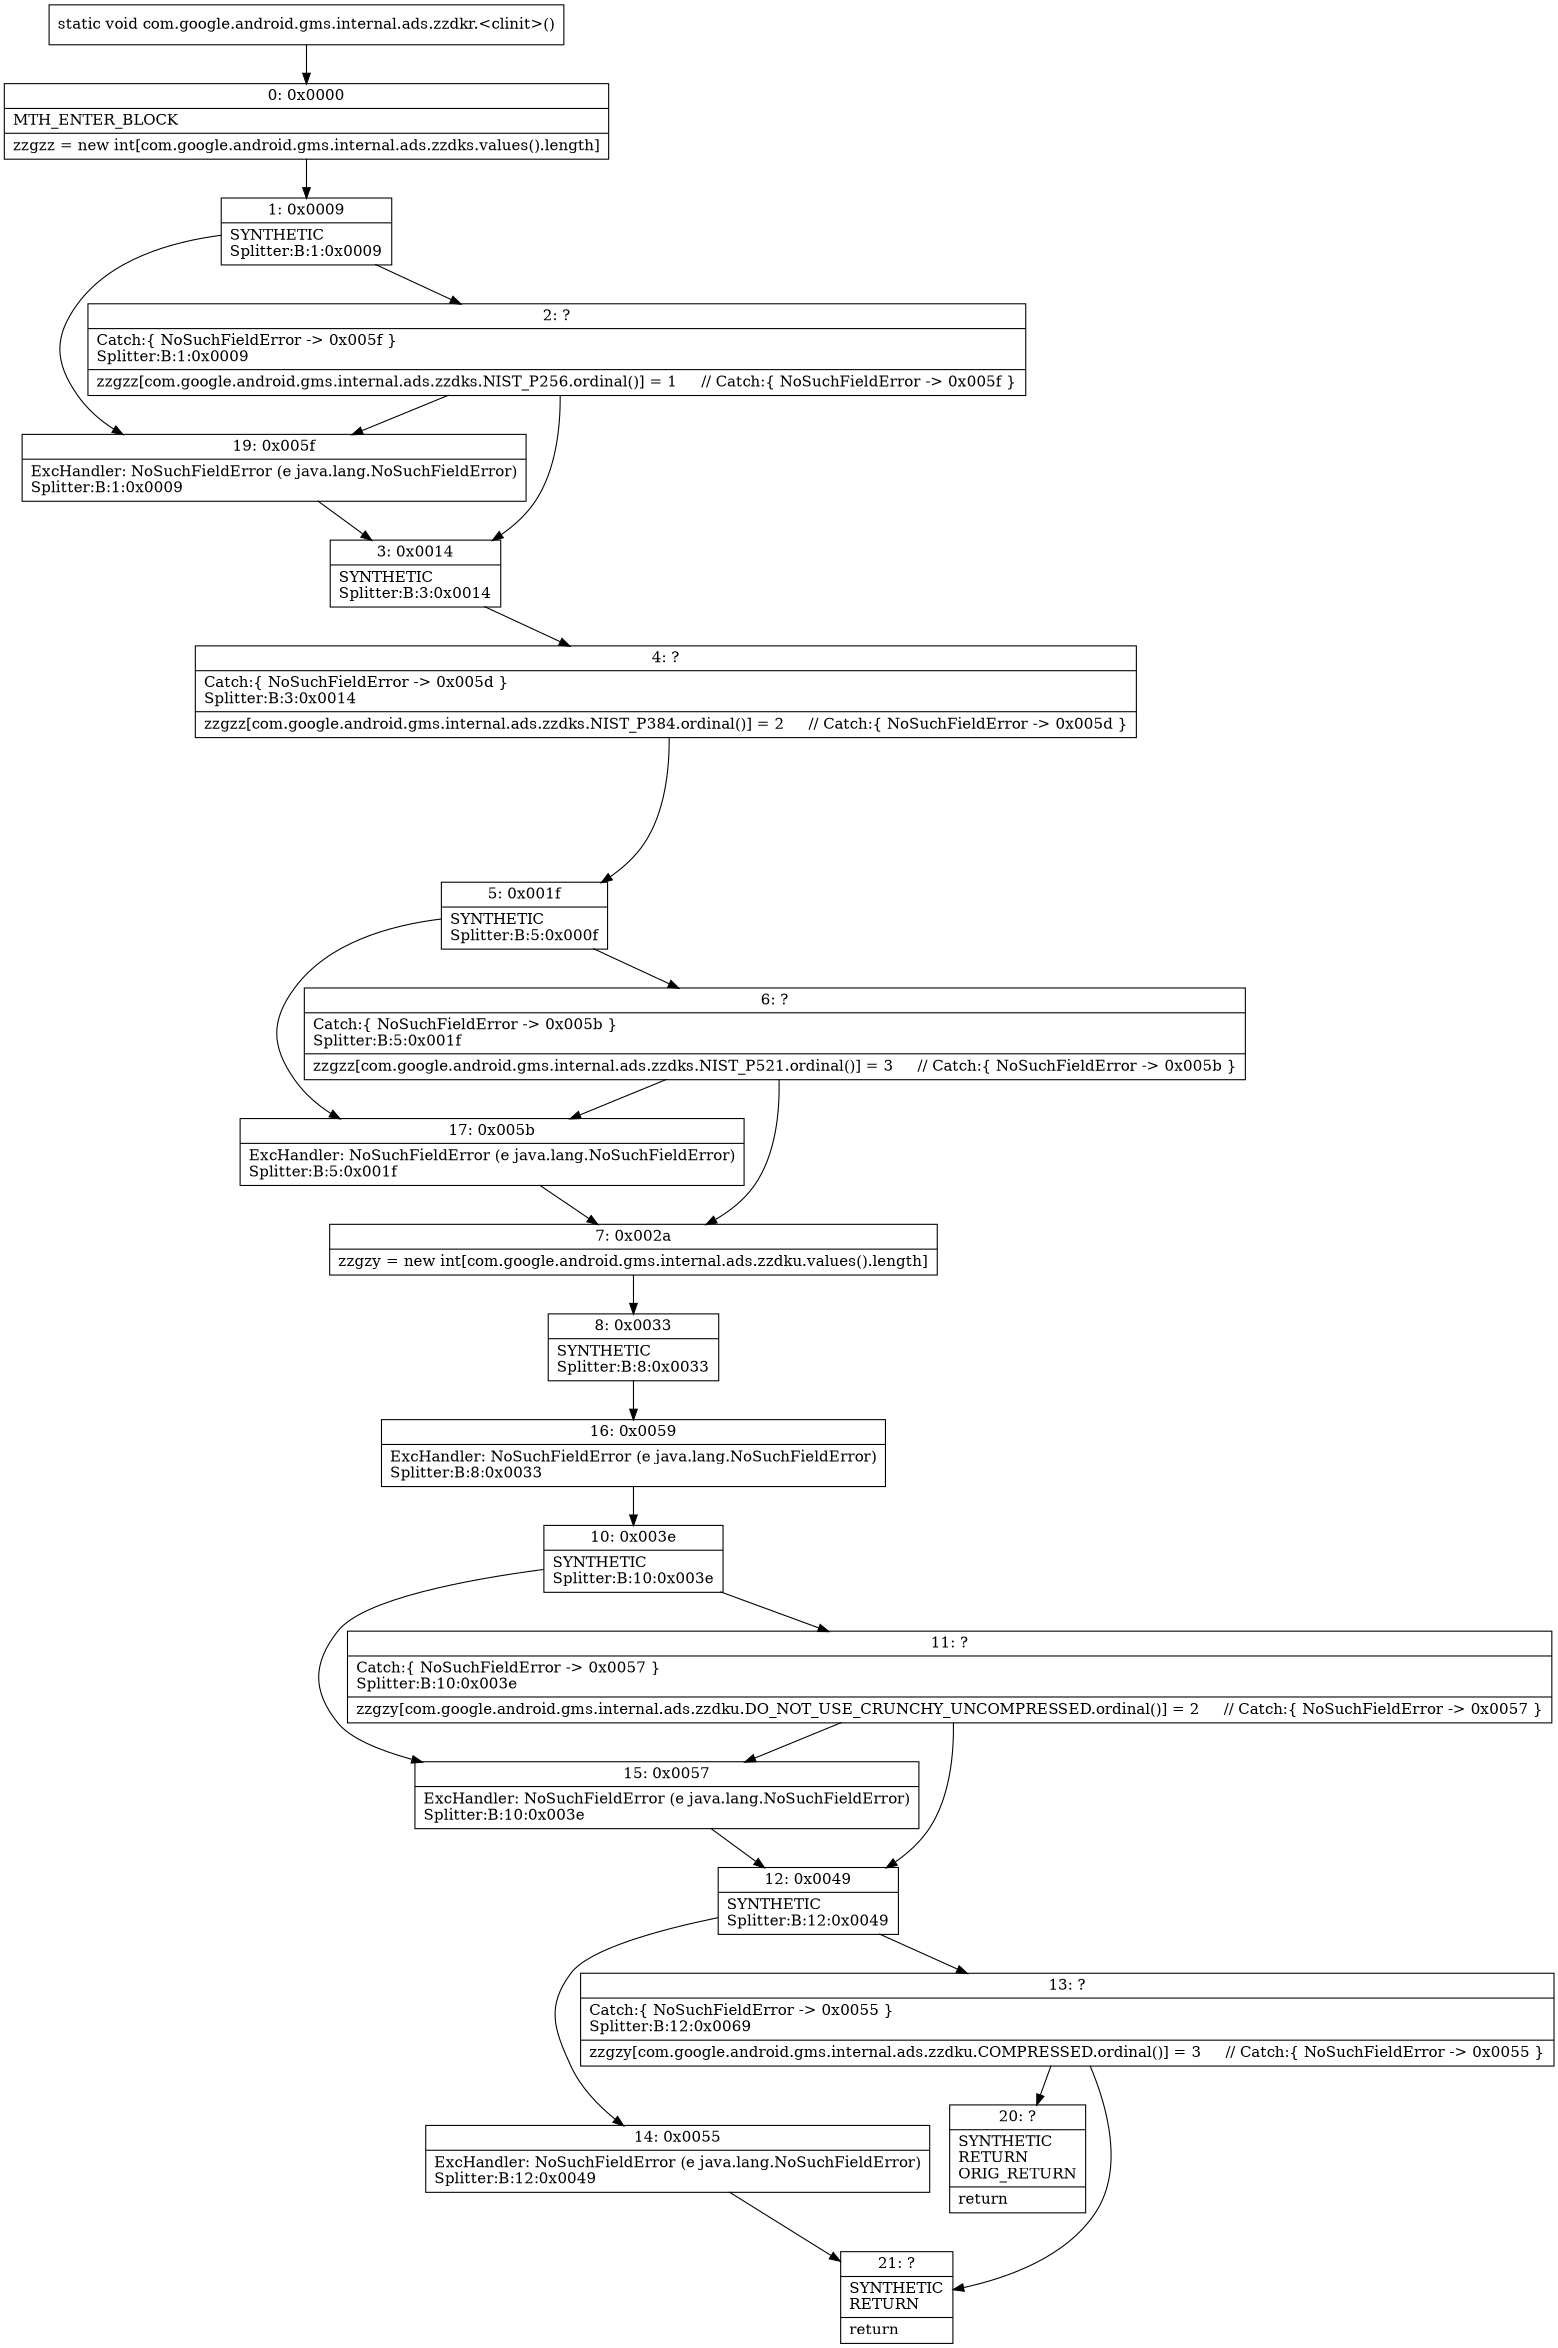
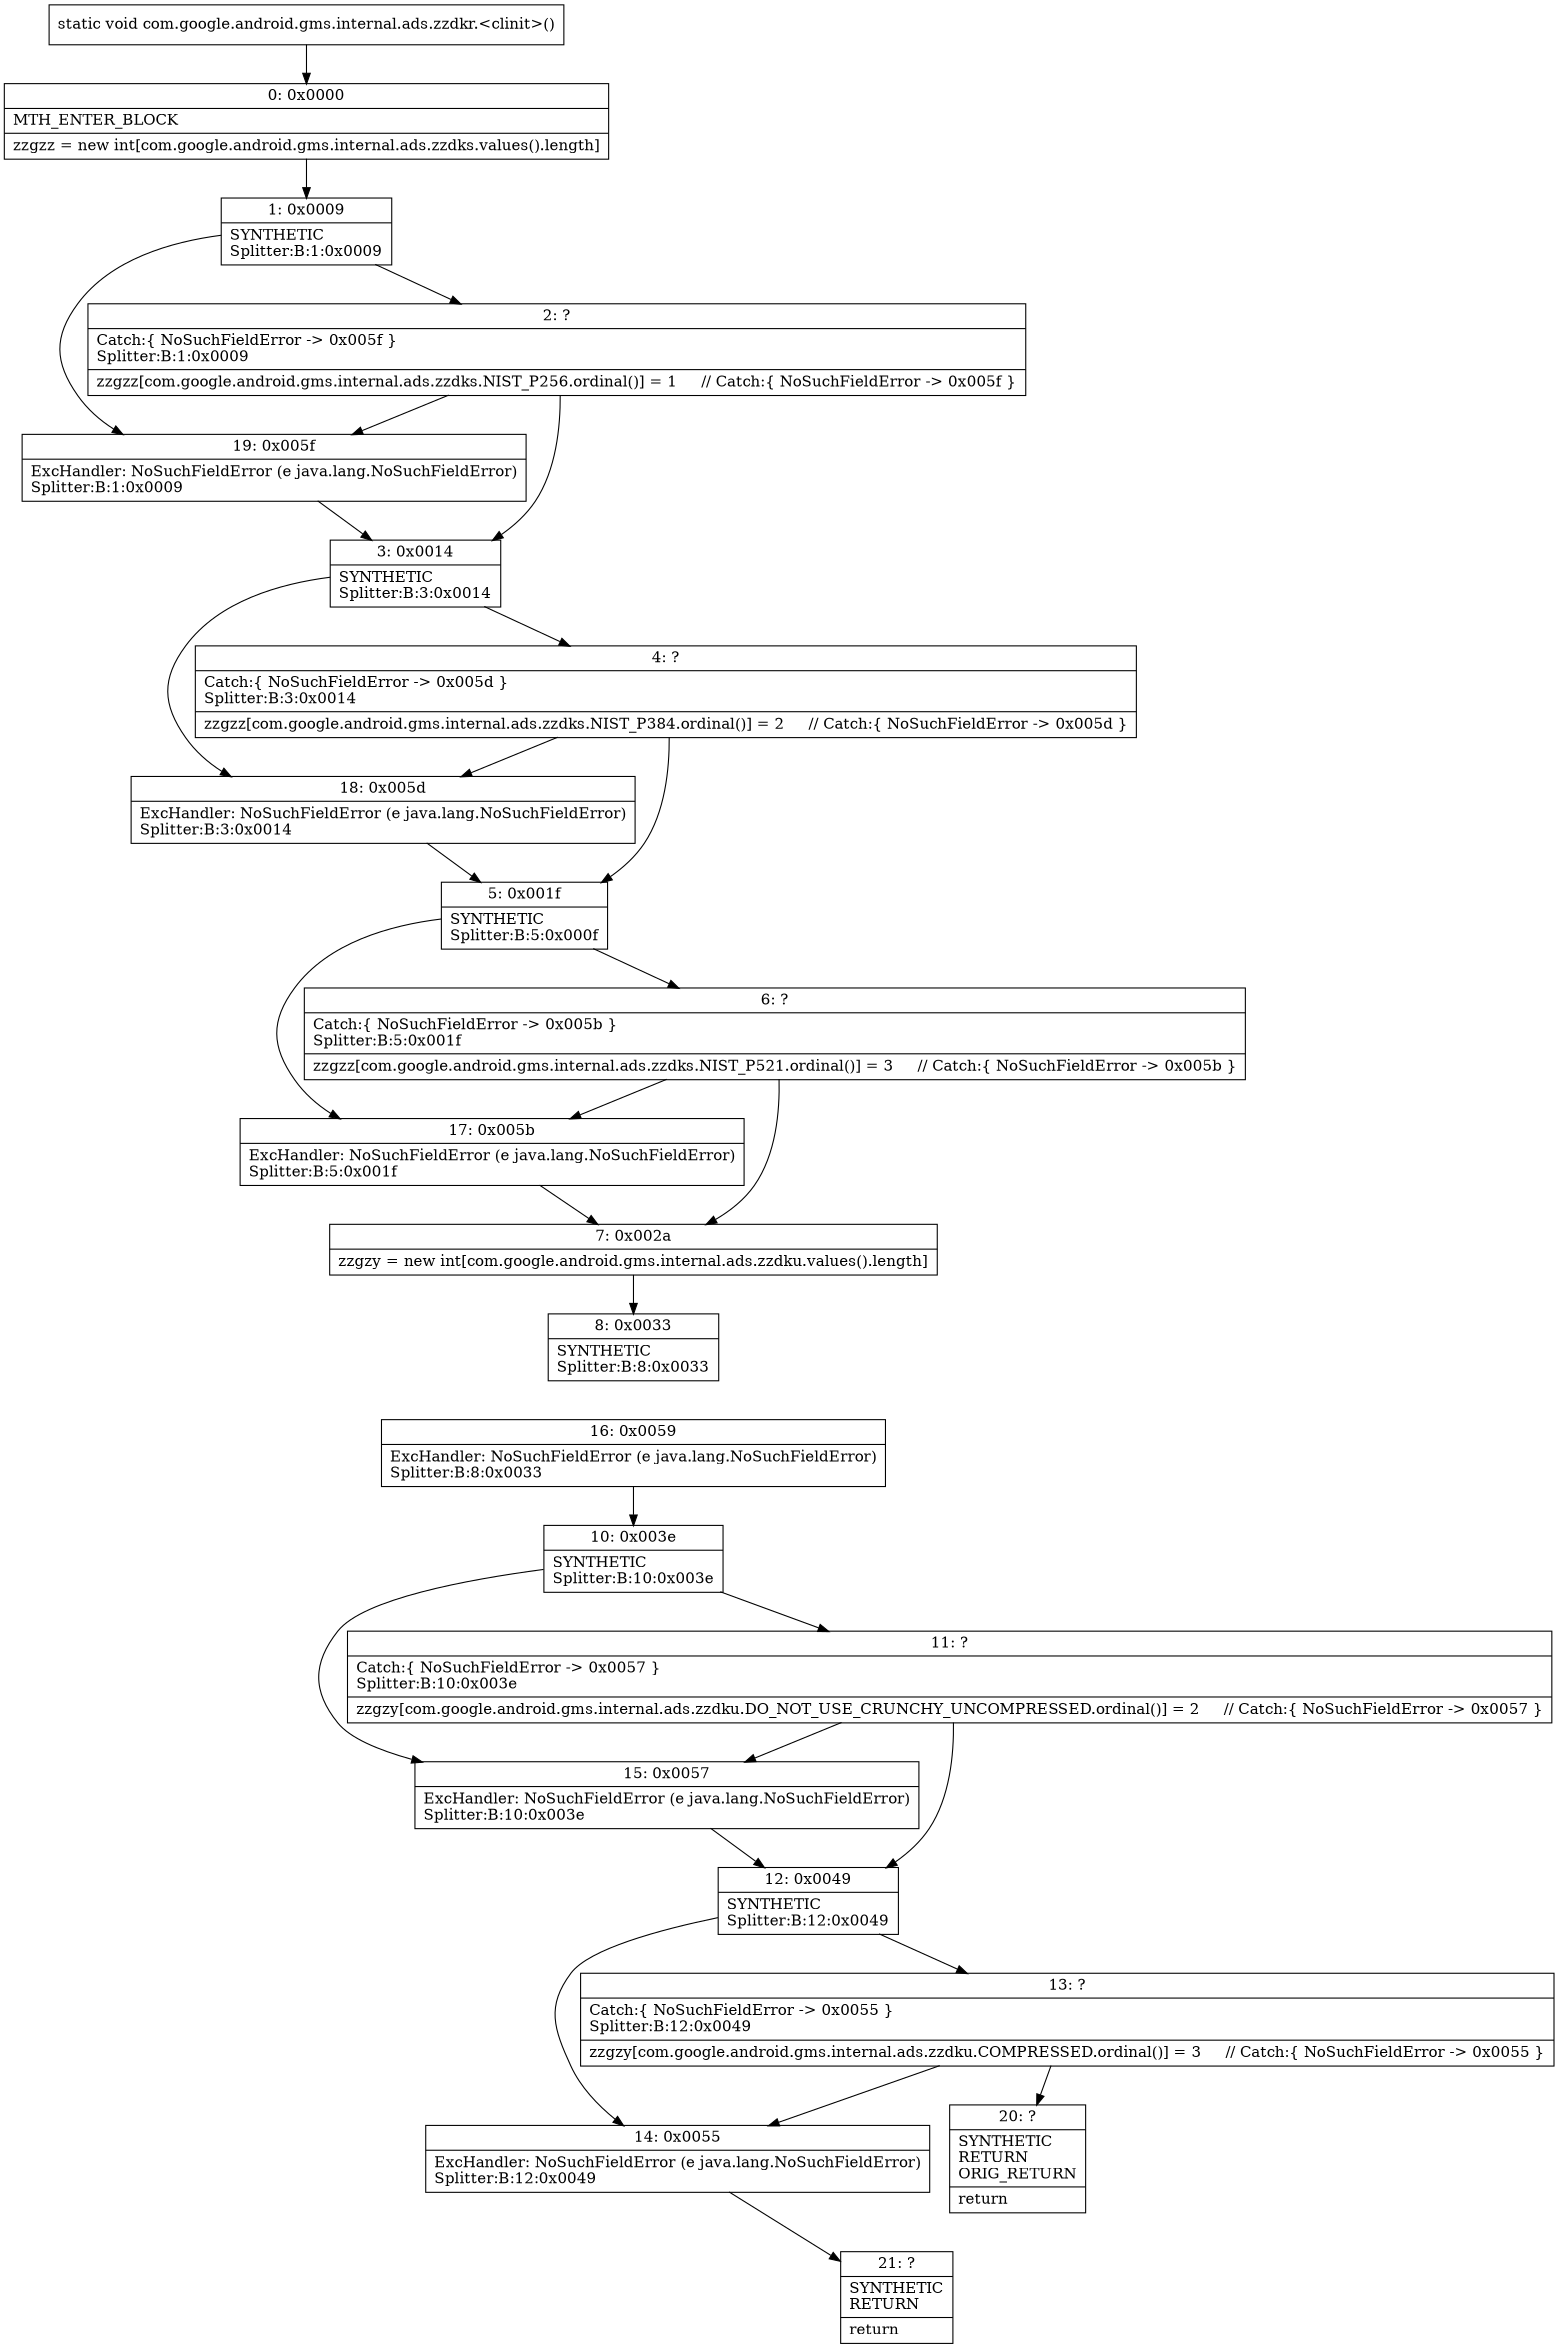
node "18: 0x005d": added
edge "8: 0x0033" -> "16: 0x0059": removed
node "13: ?": text "Splitter:B:12:0x0069" -> "Splitter:B:12:0x0049"
edge "13: ?" -> "21: ?": now "13: ?" -> "14: 0x0055"
